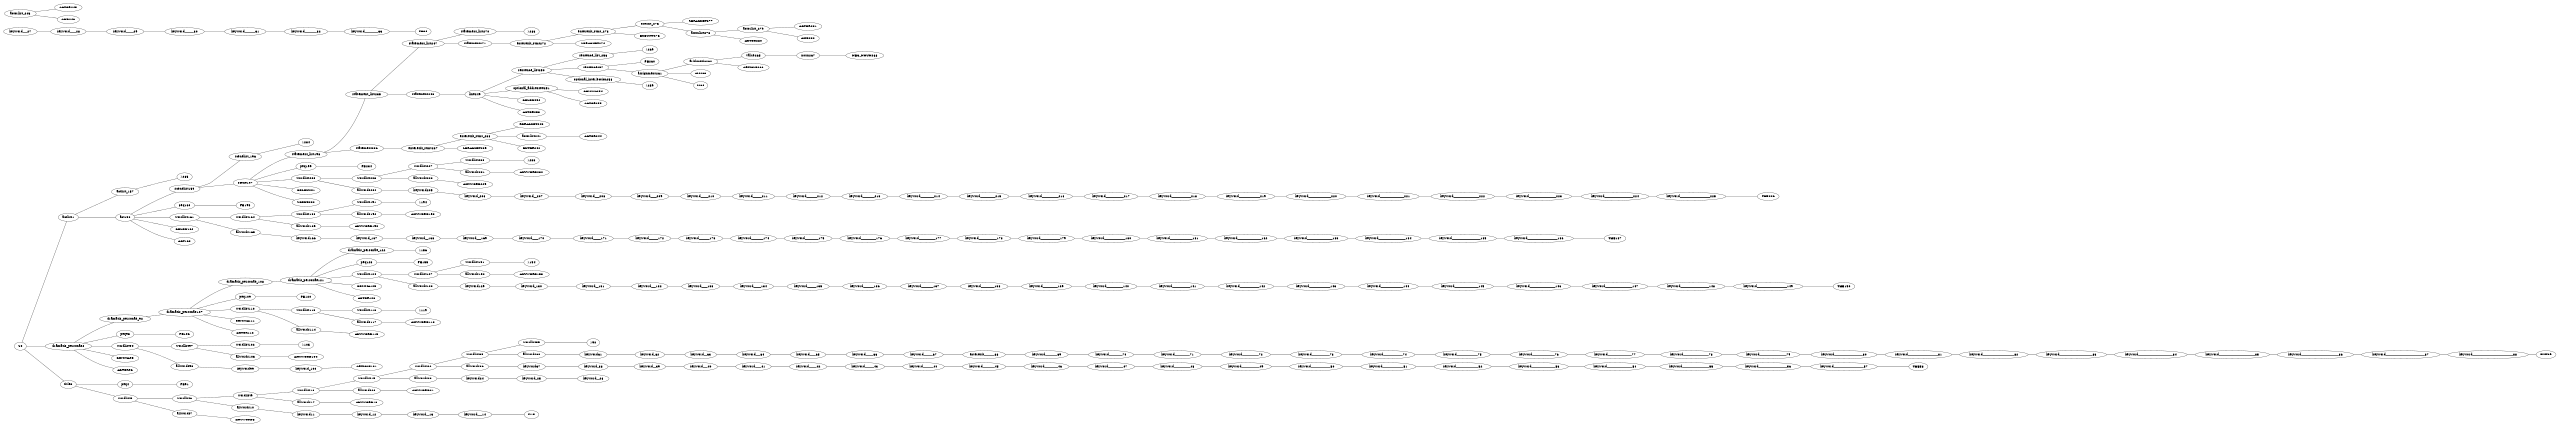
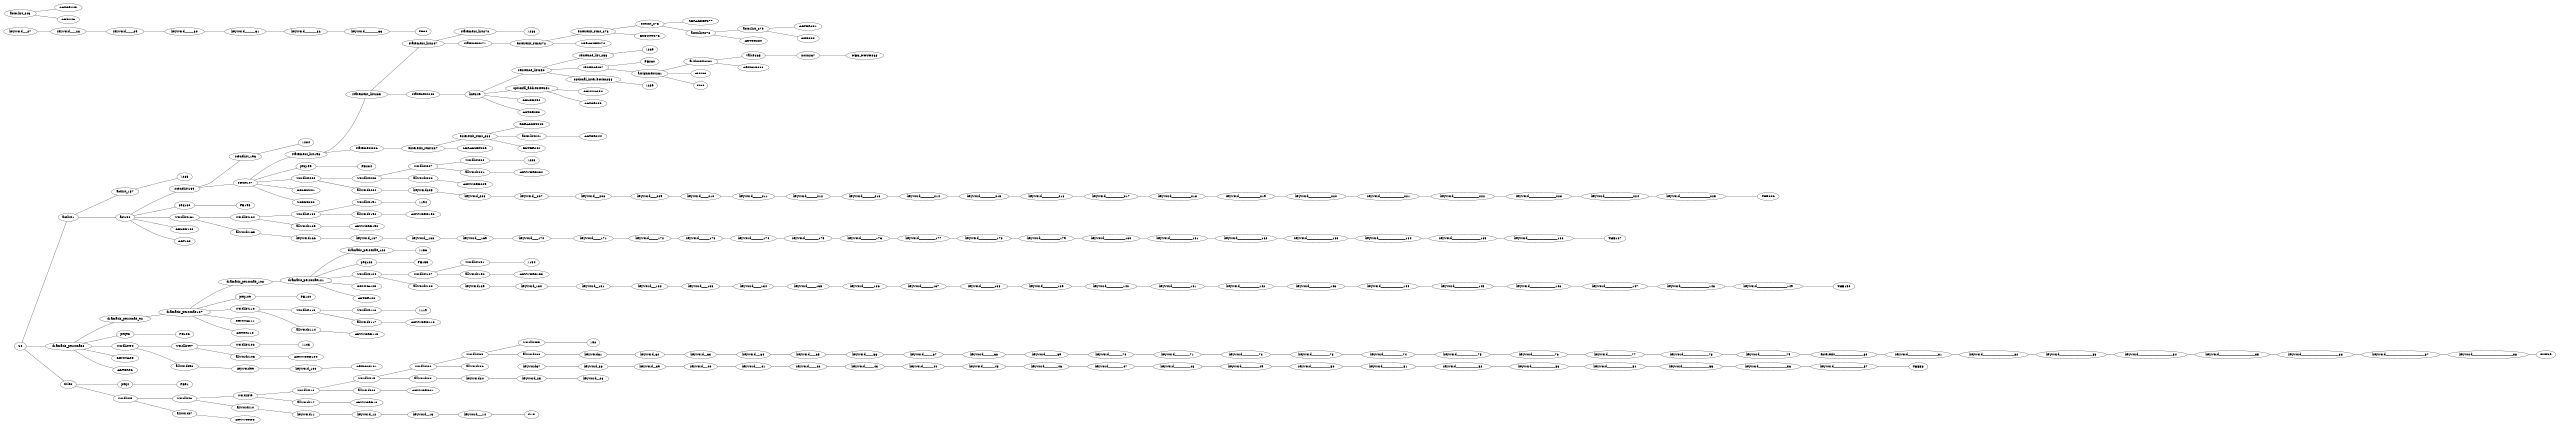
node "enterexit_______68": label "enterexit_______68" -> "keyword_______68"
node "keyword___________________80": label "keyword___________________80" -> "enterexit___________________80"
edge "allwords36" -- "keyword37": removed
